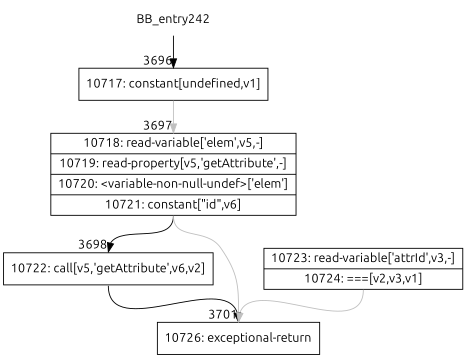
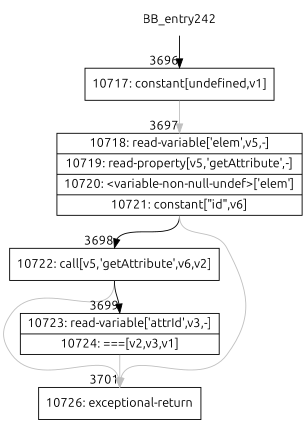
edge "10722: call[v5,'getAttribute',v6,v2]" -> "10723: read-variable['attrId',v3,-]": added
edge "10722: call[v5,'getAttribute',v6,v2]" -> "10726: exceptional-return": color black -> gray
